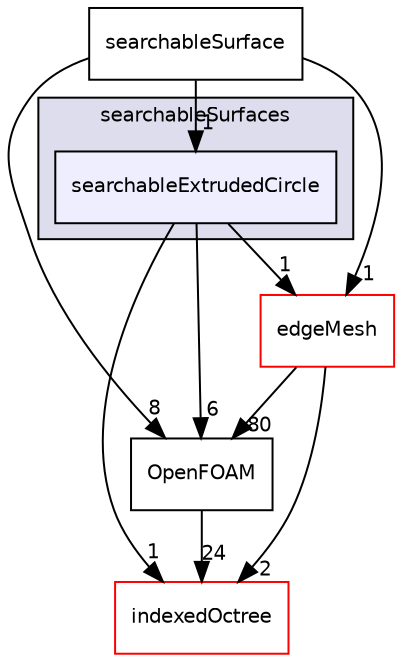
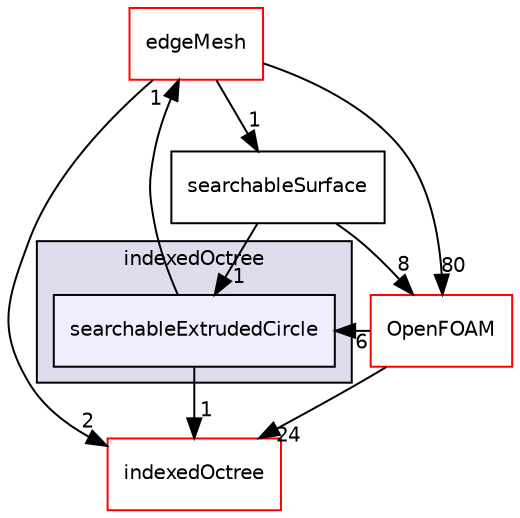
cluster "searchableSurfaces": label "searchableSurfaces" -> "indexedOctree"
edge "searchableSurface" -> "edgeMesh": reversed
edge "searchableExtrudedCircle" -> "OpenFOAM": reversed
node "OpenFOAM": color black -> red
